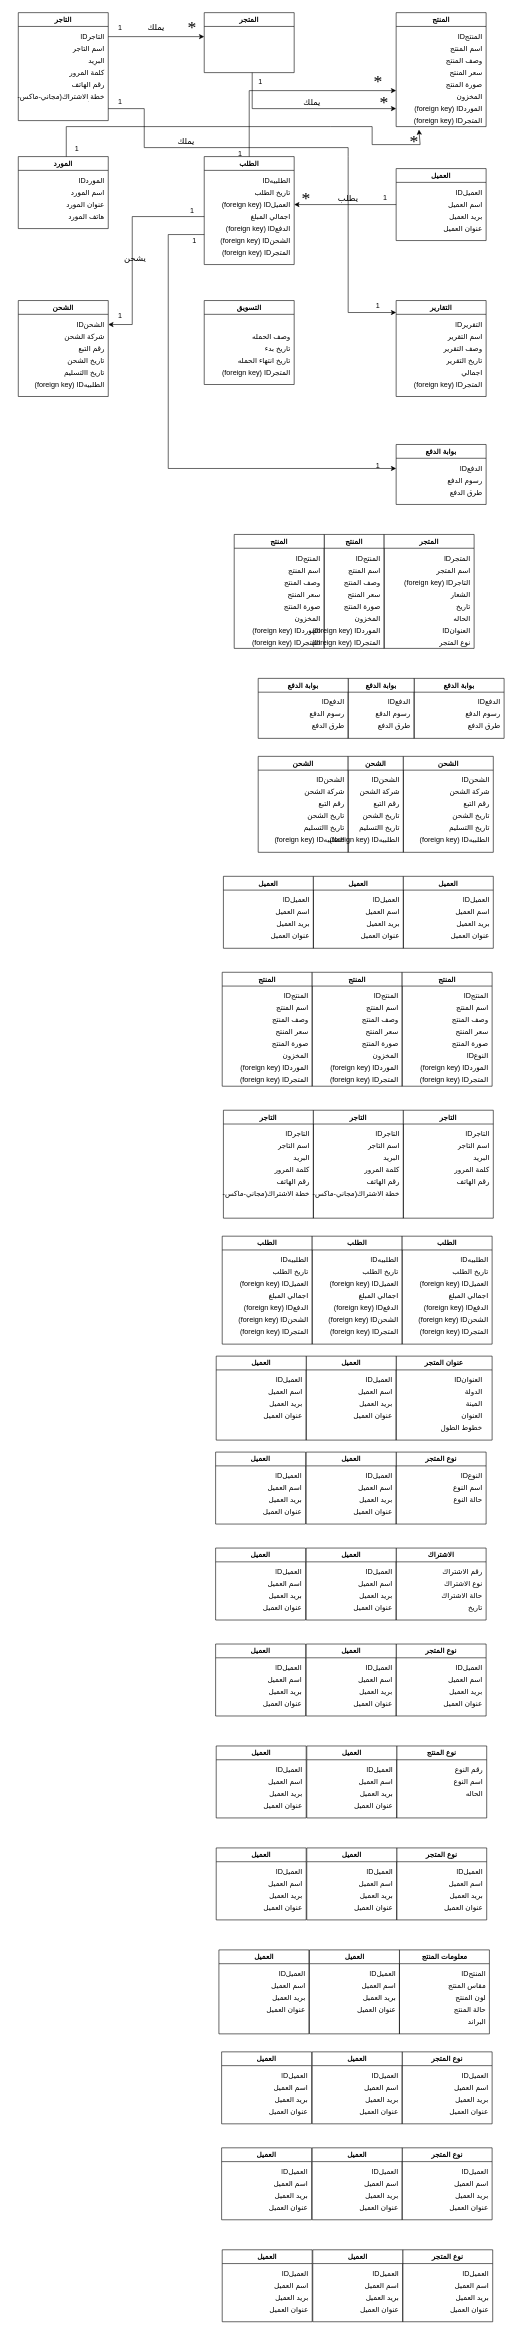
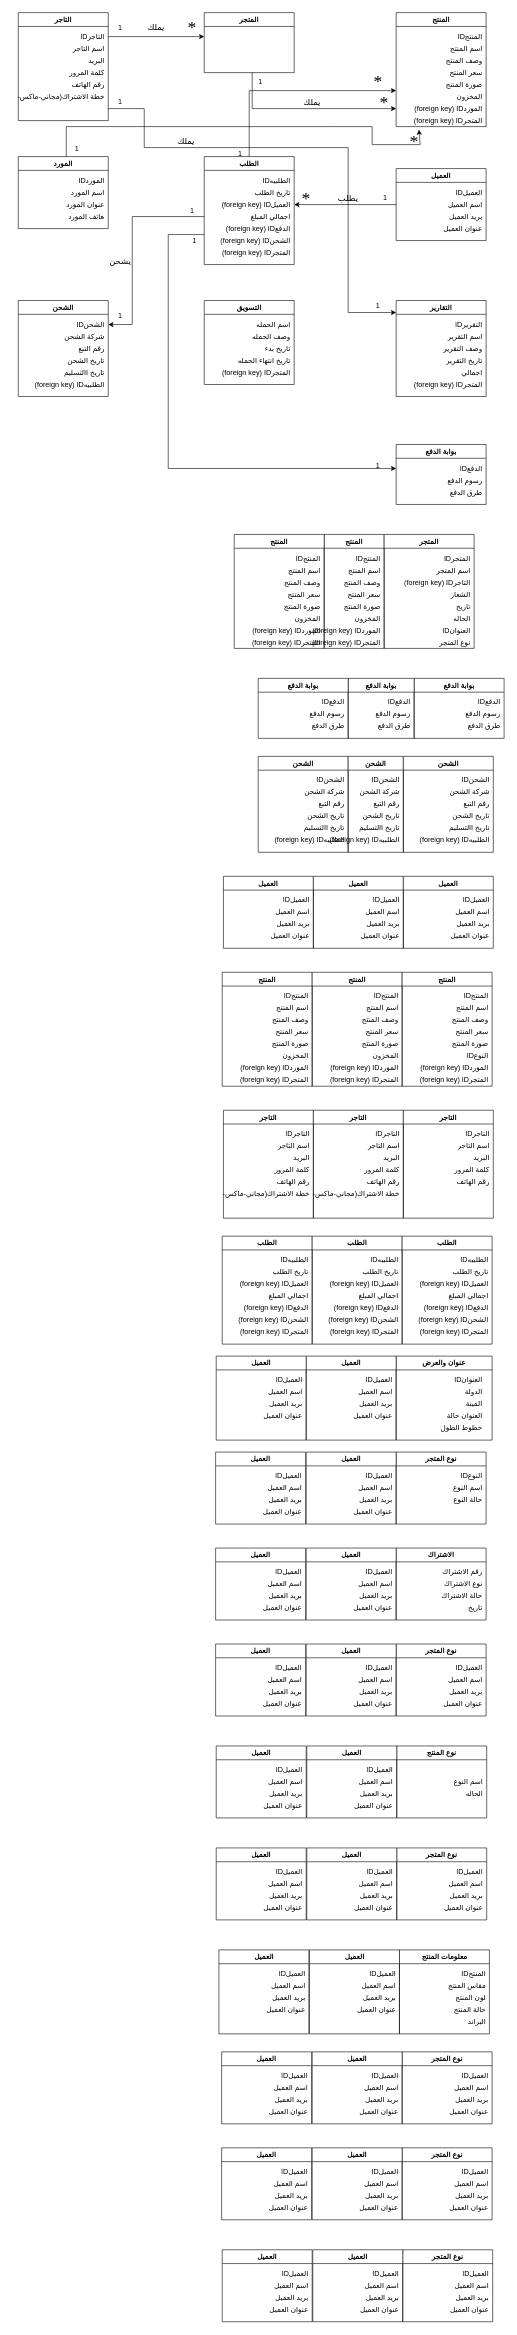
node "يشحن": moved (135, 258) -> (120, 261)
node "اسم الحمله": added
node "عنوان المتجر": label "عنوان المتجر" -> "عنوان والعرض"
node "العنوان التفصيلي": label "العنوان التفصيلي" -> "العنوان حالة"
node "رقم النوع": removed
